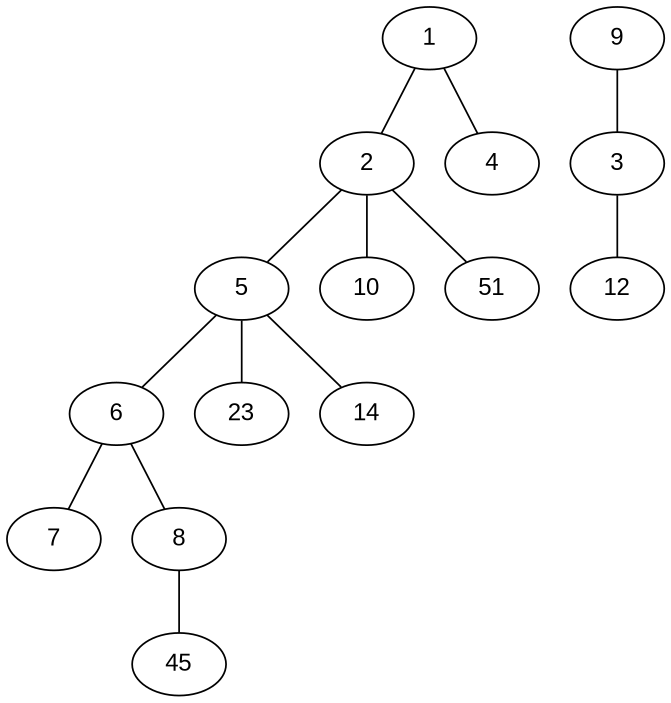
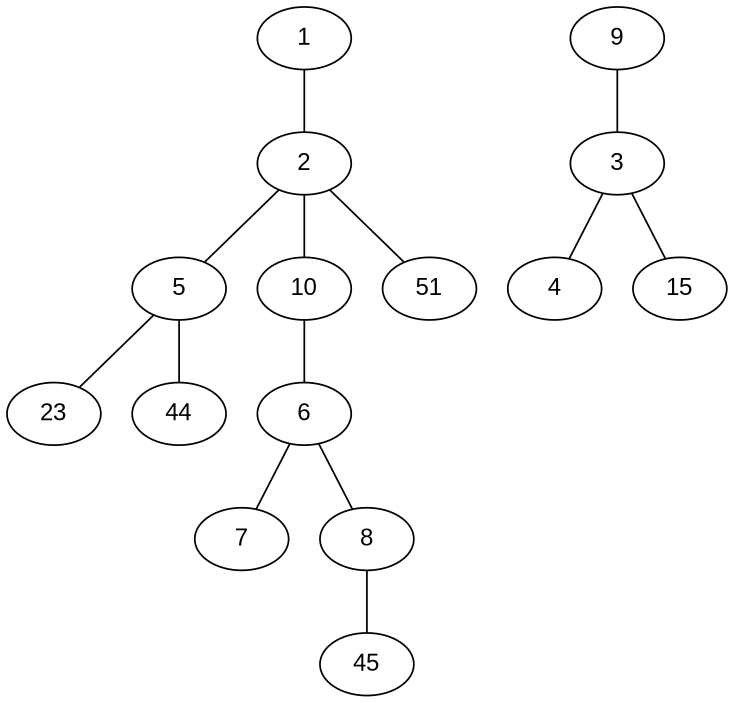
edge "1" -- "4": now "3" -- "4"
node "12": label "12" -> "15"
edge "5" -- "6": now "10" -- "6"
node "14": label "14" -> "44"
